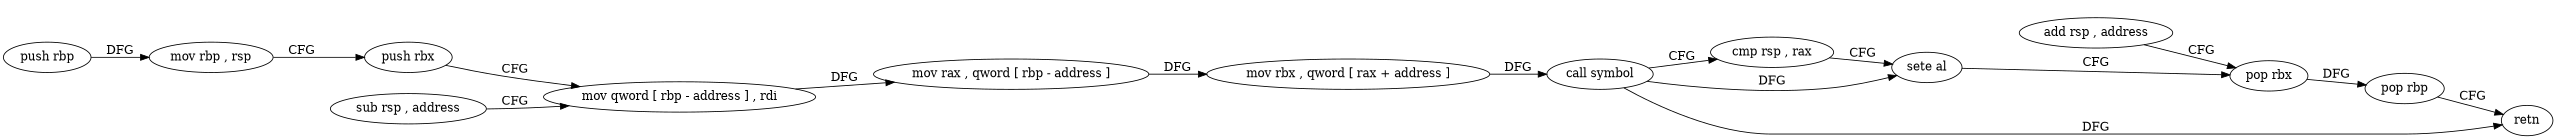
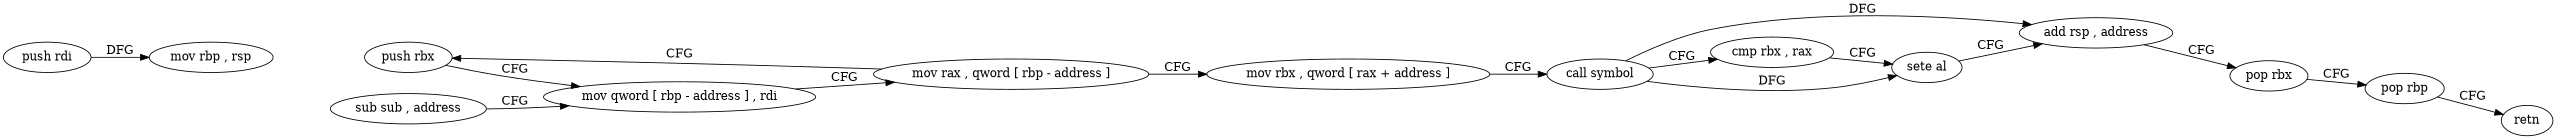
node "cmp rsp , rax": label "cmp rsp , rax" -> "cmp rbx , rax"
node "push rbp": label "push rbp" -> "push rdi"
edge "mov rbp , rsp" -> "push rbx": now "mov rax , qword [ rbp - address ]" -> "push rbx"
edge "mov rax , qword [ rbp - address ]" -> "mov rbx , qword [ rax + address ]": label "DFG" -> "CFG"
edge "mov rbx , qword [ rax + address ]" -> "call symbol": label "DFG" -> "CFG"
edge "sete al" -> "pop rbx": now "sete al" -> "add rsp , address"
edge "pop rbx" -> "pop rbp": label "DFG" -> "CFG"
edge "mov qword [ rbp - address ] , rdi" -> "mov rax , qword [ rbp - address ]": label "DFG" -> "CFG"
node "sub rsp , address": label "sub rsp , address" -> "sub sub , address"
edge "call symbol" -> "retn": now "call symbol" -> "add rsp , address"
